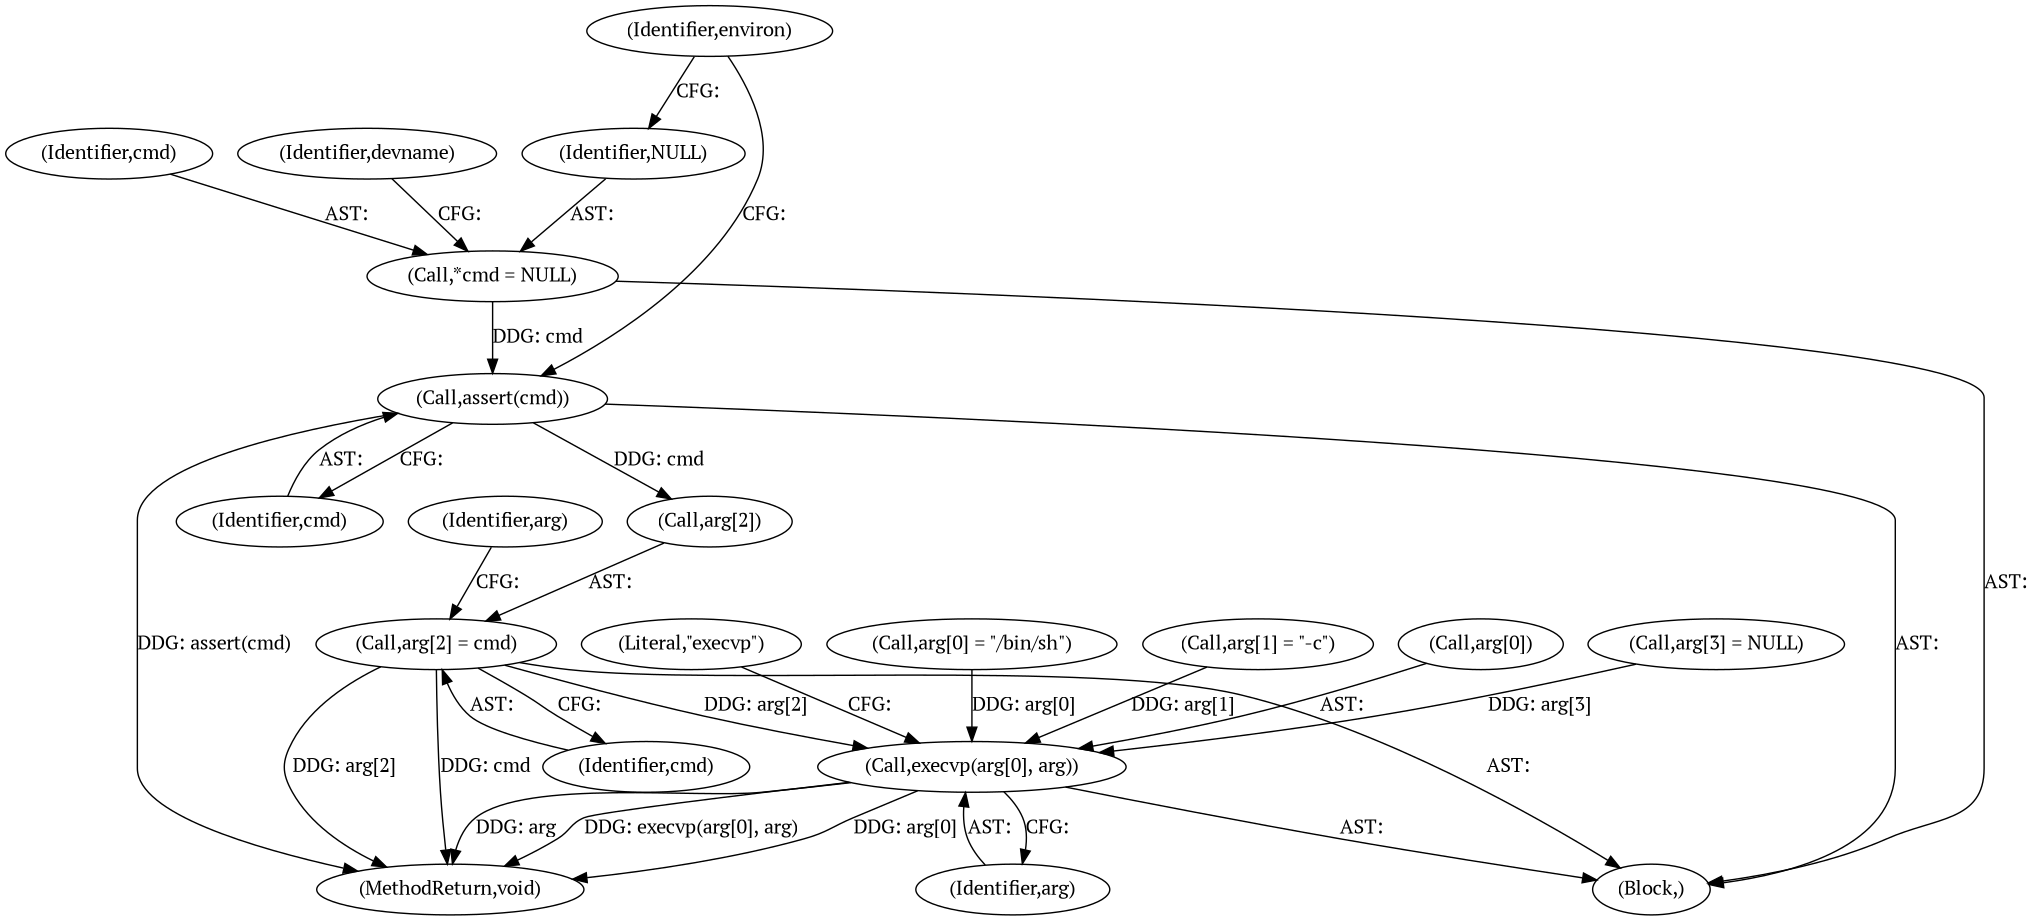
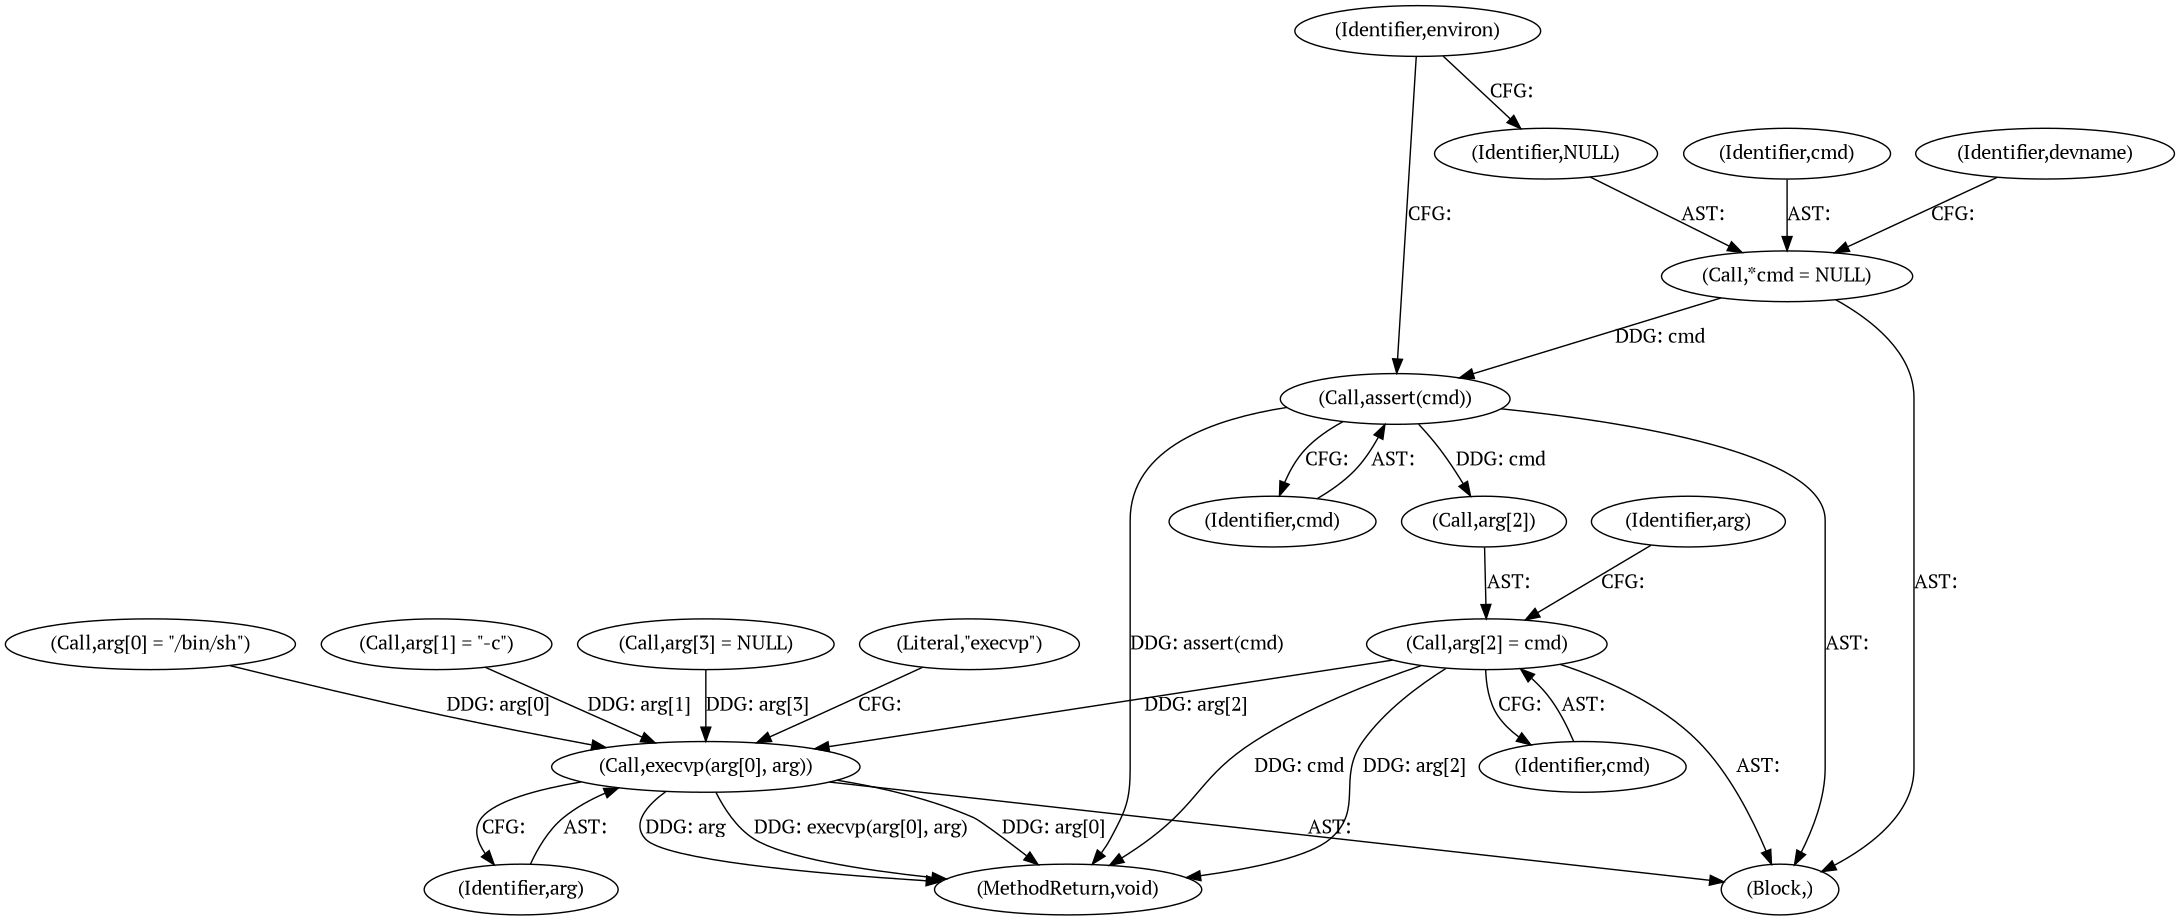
node "(Call,arg[0])": removed
